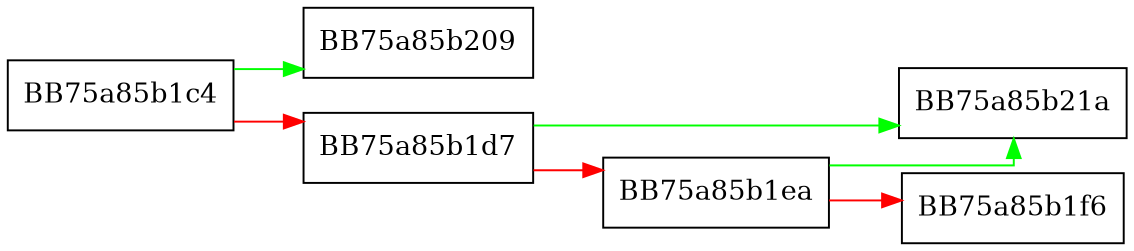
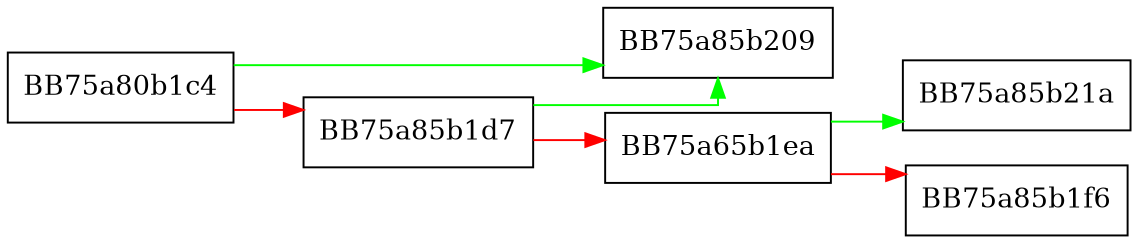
node "BB75a85b1c4": label "BB75a85b1c4" -> "BB75a80b1c4"
edge "BB75a85b1d7" -> "BB75a85b21a": now "BB75a85b1d7" -> "BB75a85b209"
node "BB75a85b1ea": label "BB75a85b1ea" -> "BB75a65b1ea"
